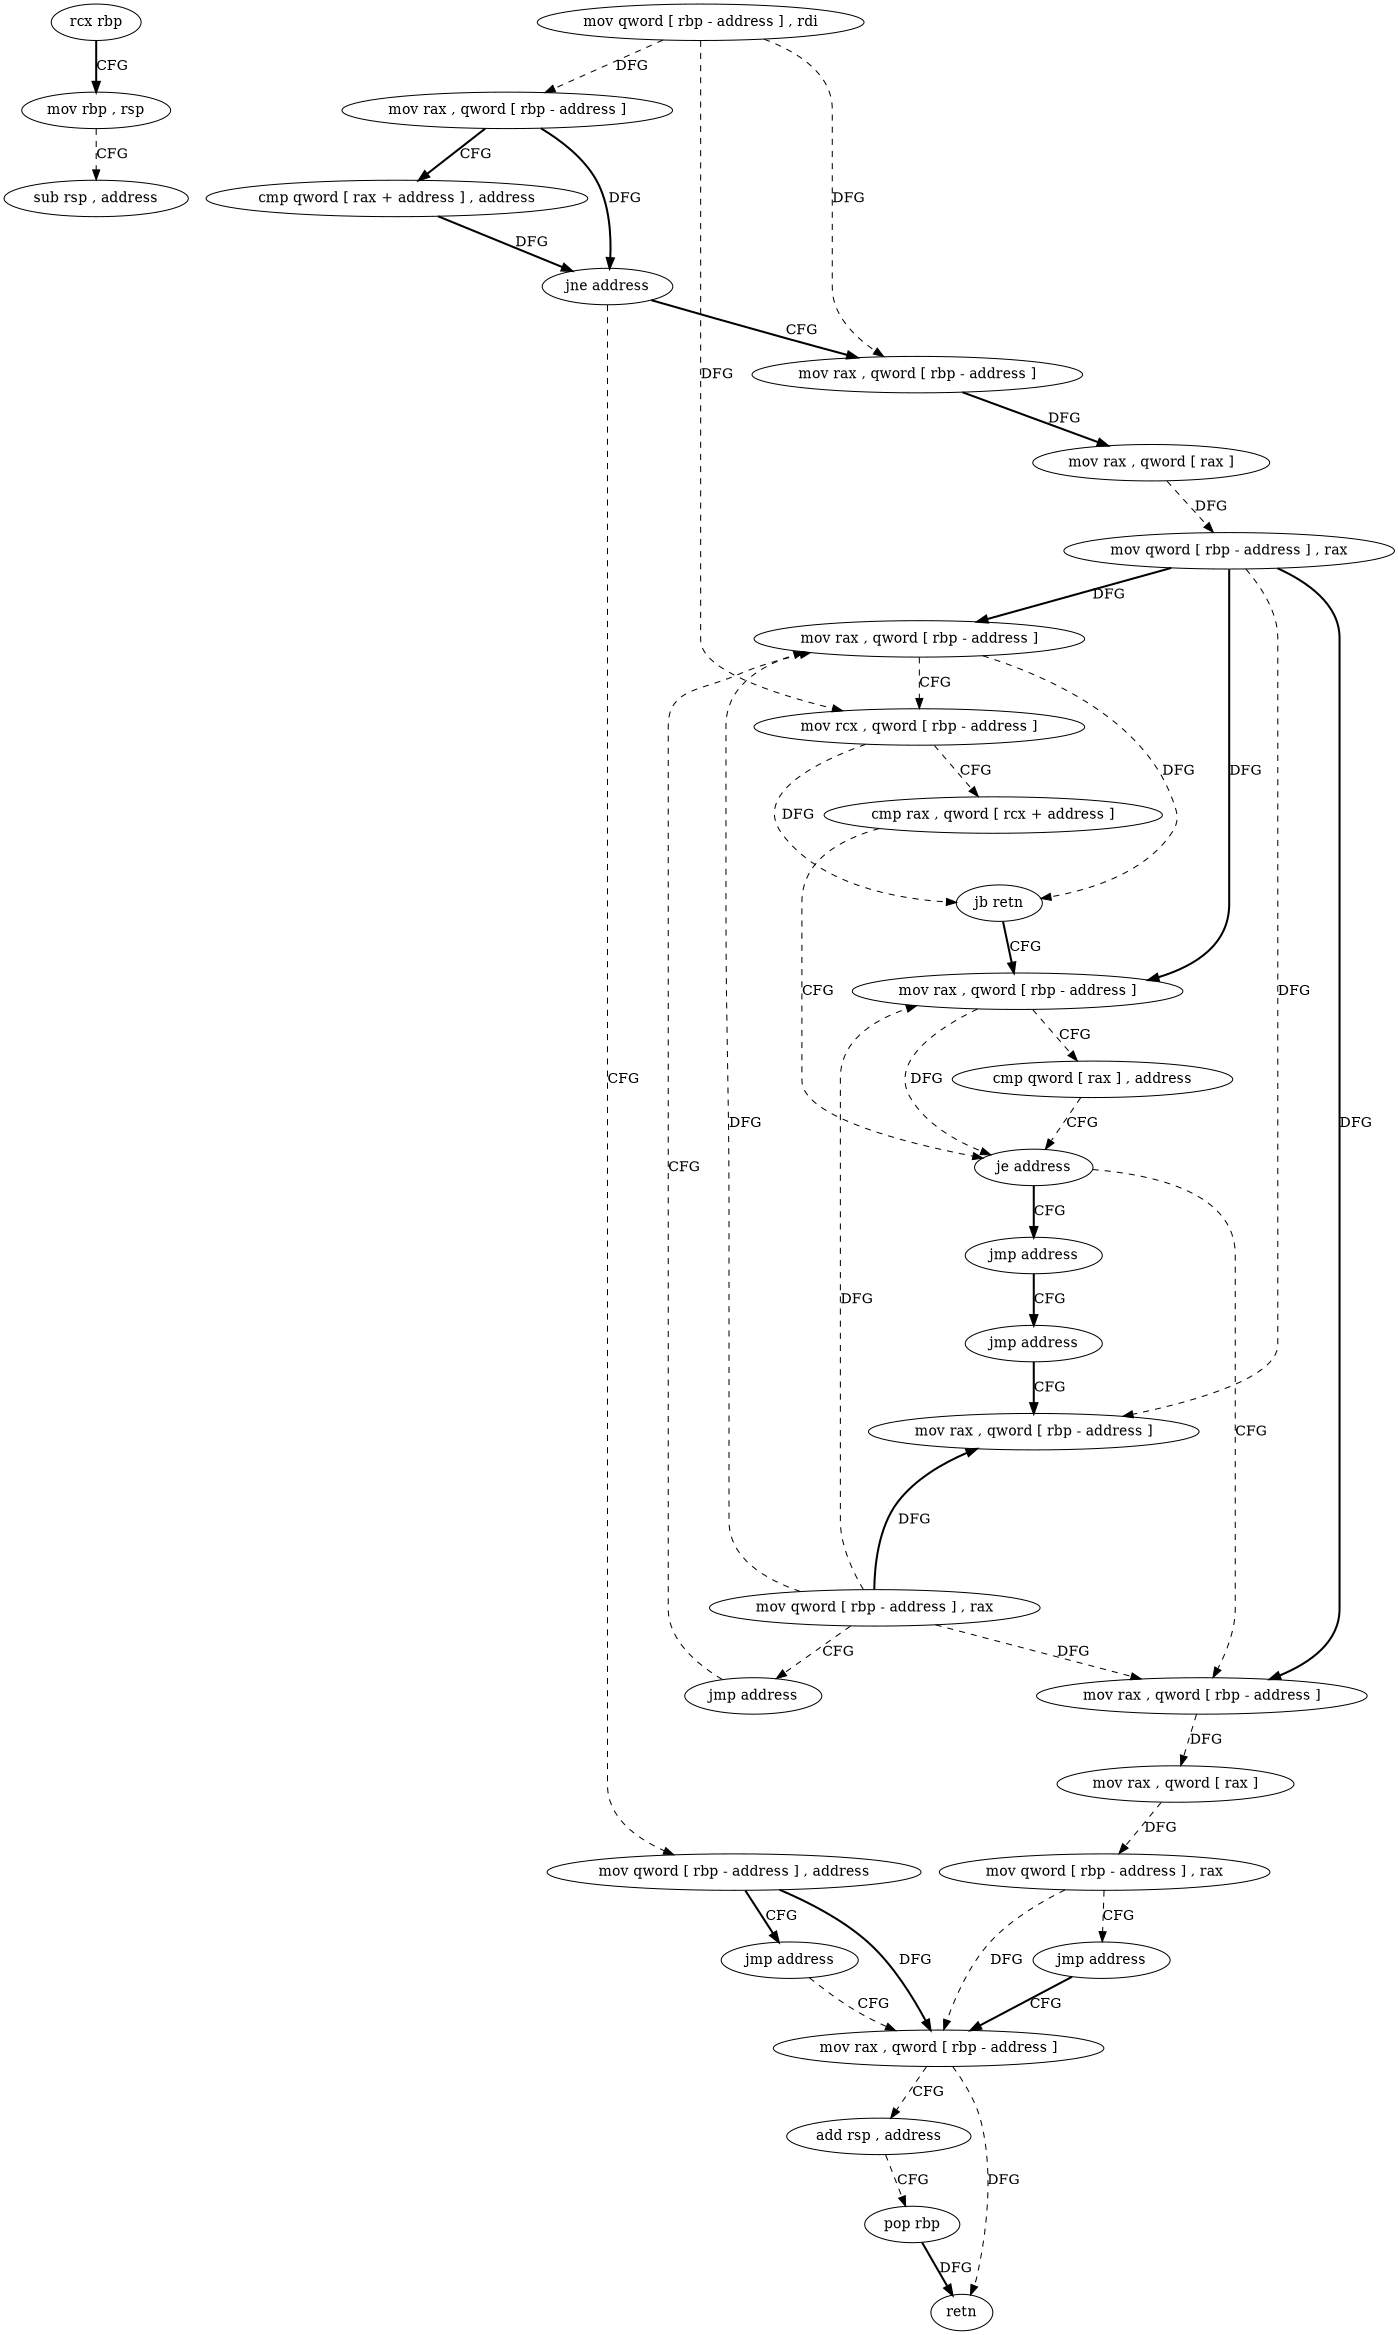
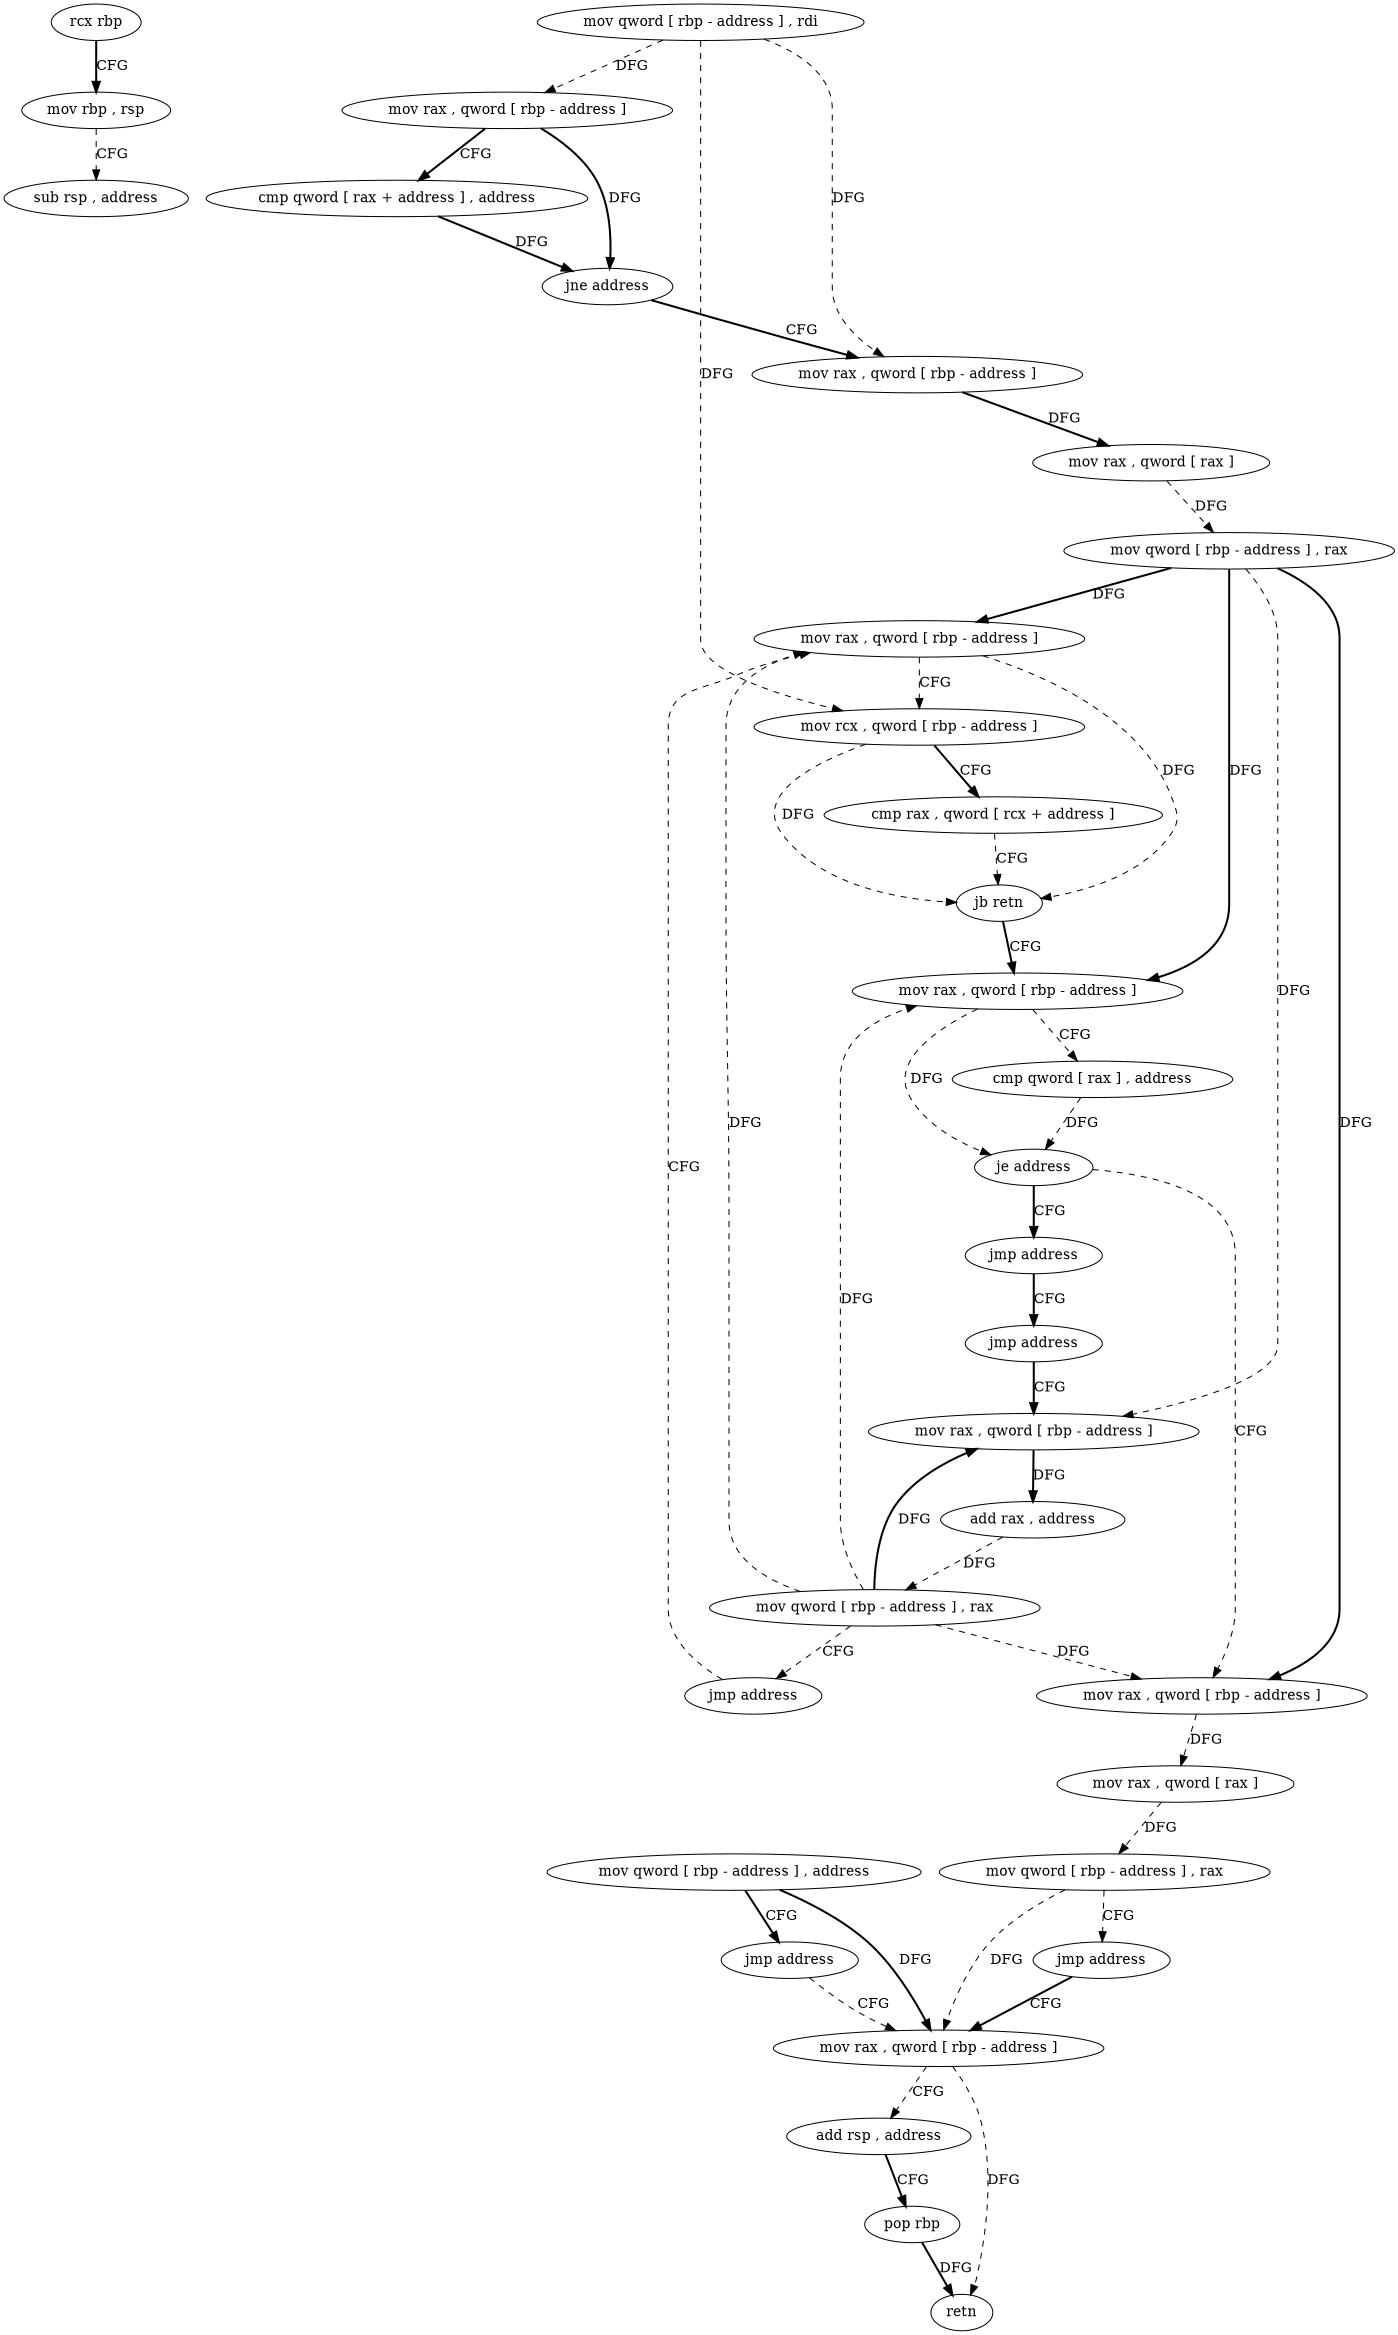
edge "mov rcx , qword [ rbp - address ]" -> "cmp rax , qword [ rcx + address ]": style dashed -> bold
edge "cmp rax , qword [ rcx + address ]" -> "je address": now "cmp rax , qword [ rcx + address ]" -> "jb retn"
edge "jne address" -> "mov qword [ rbp - address ] , address": removed, label "CFG"
edge "cmp qword [ rax ] , address" -> "je address": label "CFG" -> "DFG"
node "add rax , address": added
edge "add rsp , address" -> "pop rbp": style dashed -> bold
